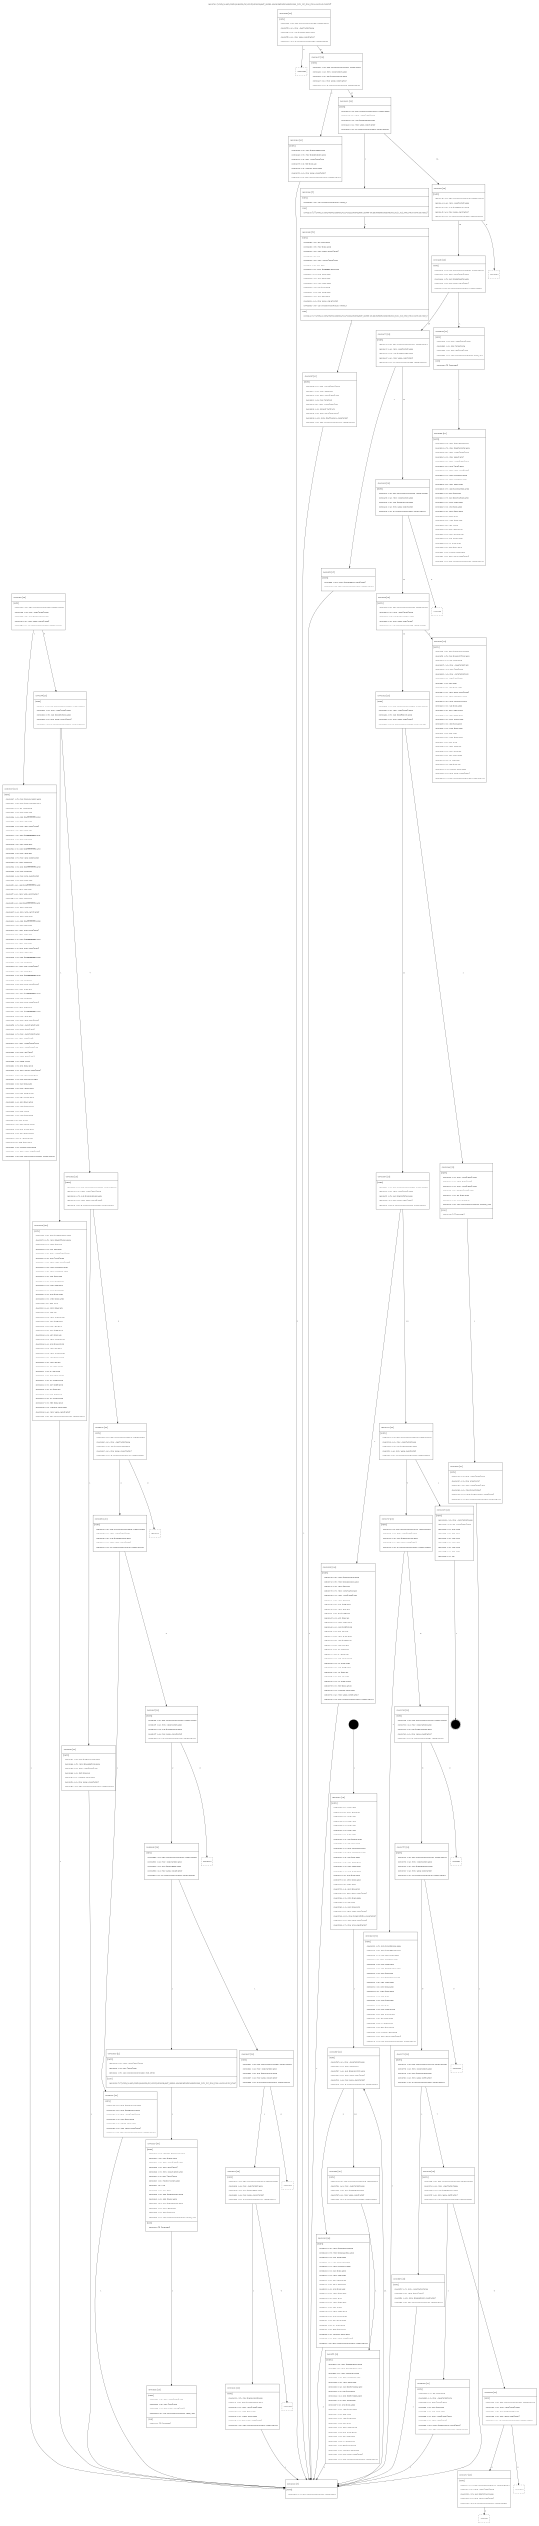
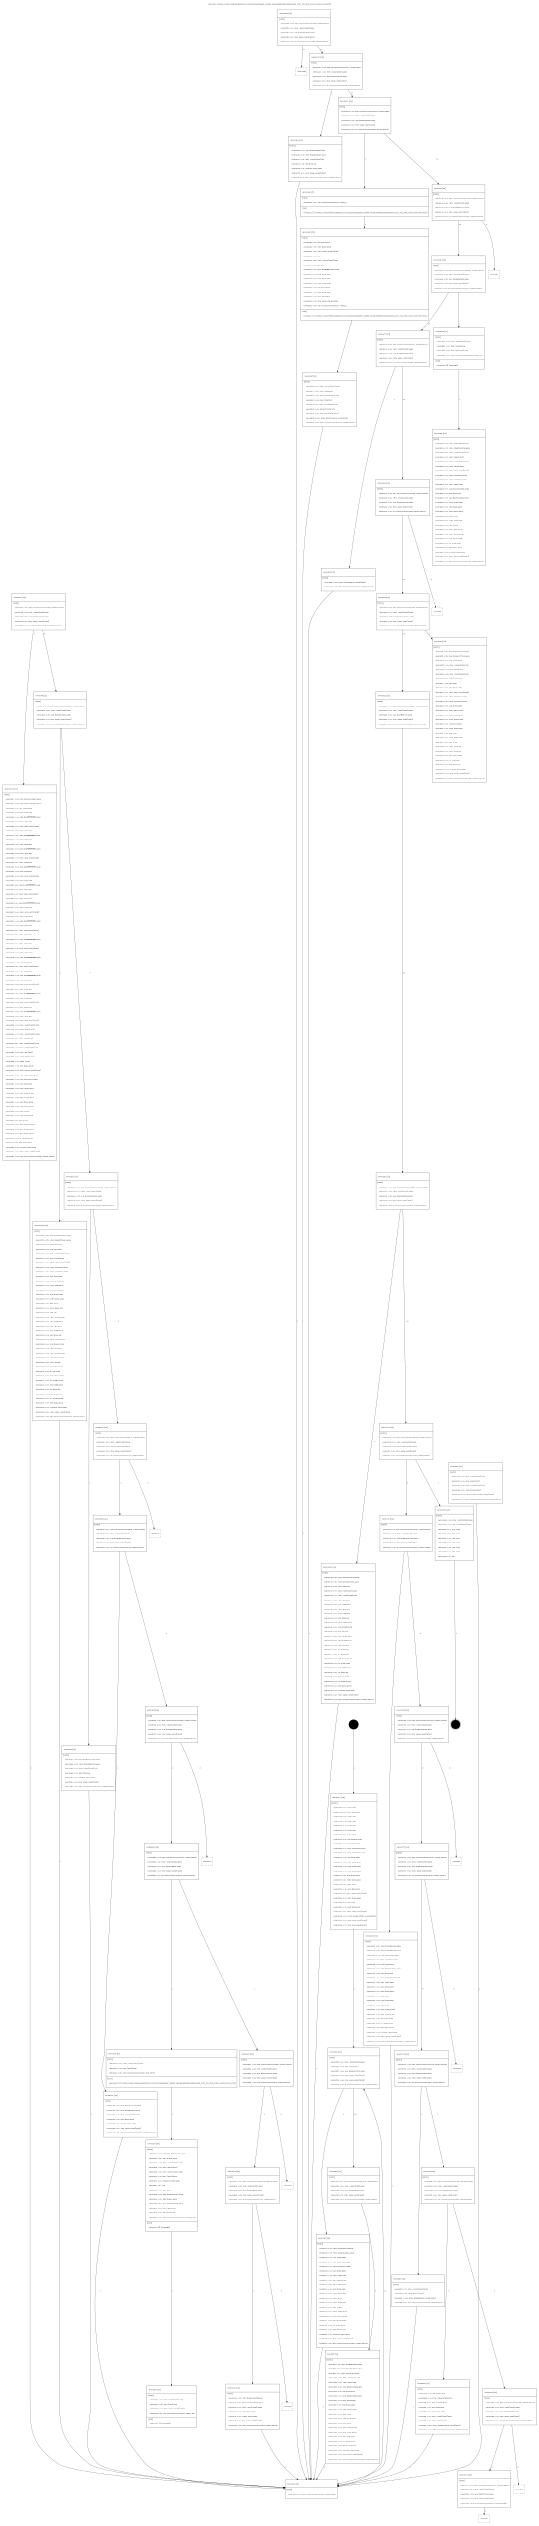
node "0x401c66 [29]": removed
